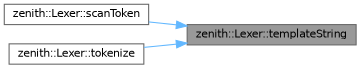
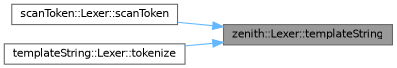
node "zenith::Lexer::scanToken": label "zenith::Lexer::scanToken" -> "scanToken::Lexer::scanToken"
node "zenith::Lexer::tokenize": label "zenith::Lexer::tokenize" -> "templateString::Lexer::tokenize"
